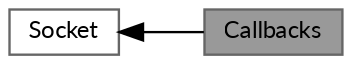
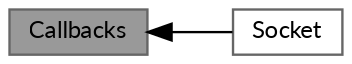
edge "Callbacks" -> "Socket": reversed
